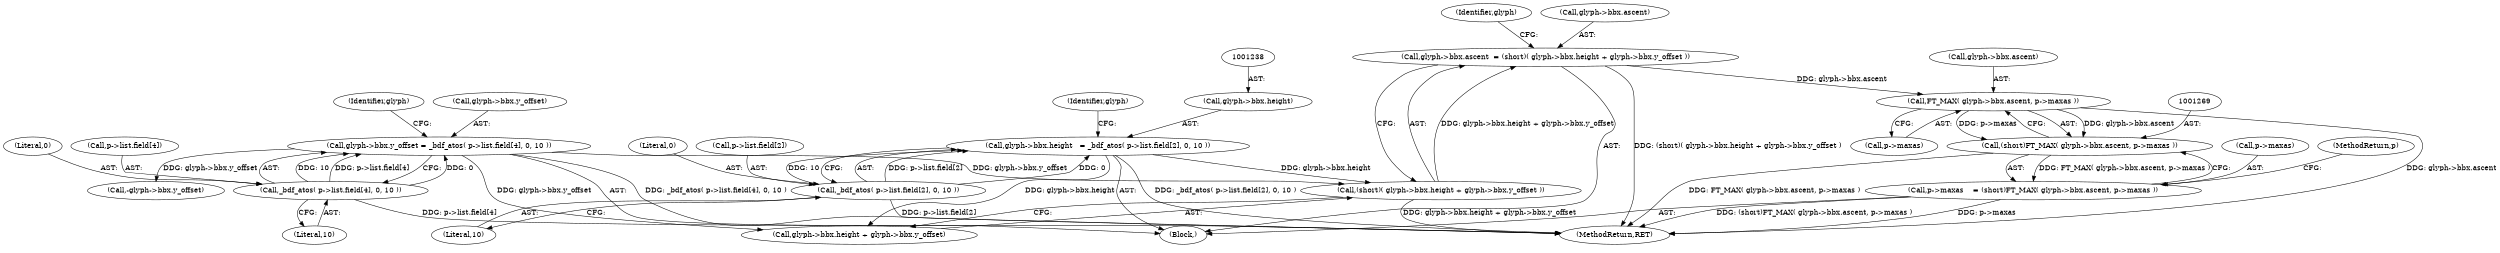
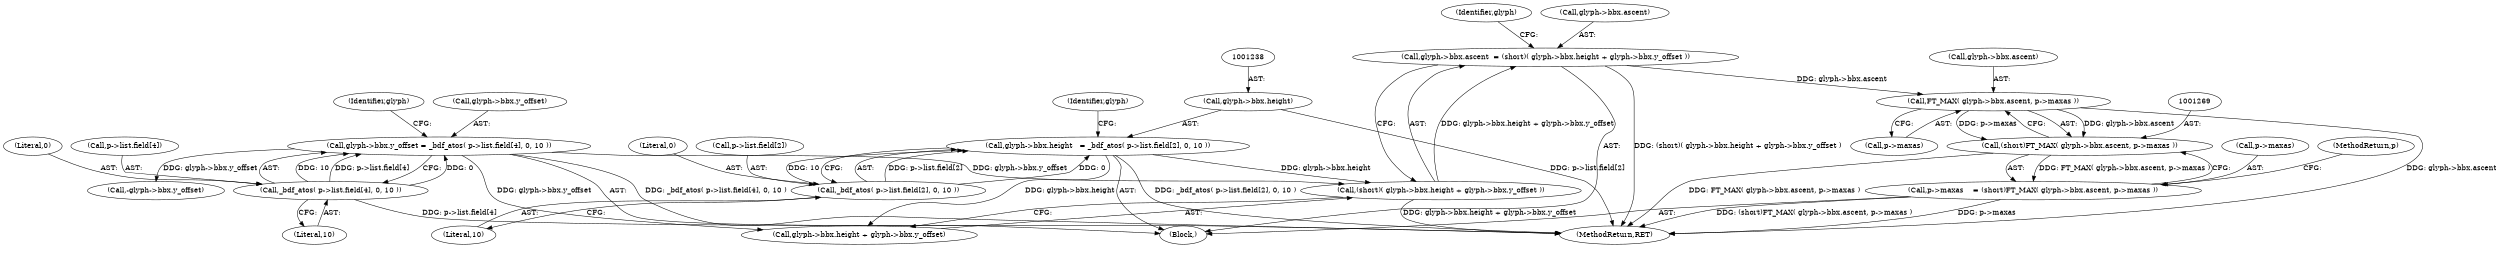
edge "(Call,_bdf_atos( p->list.field[2], 0, 10 ))" -> "(MethodReturn,RET)": now "(Call,glyph->bbx.height)" -> "(MethodReturn,RET)"
